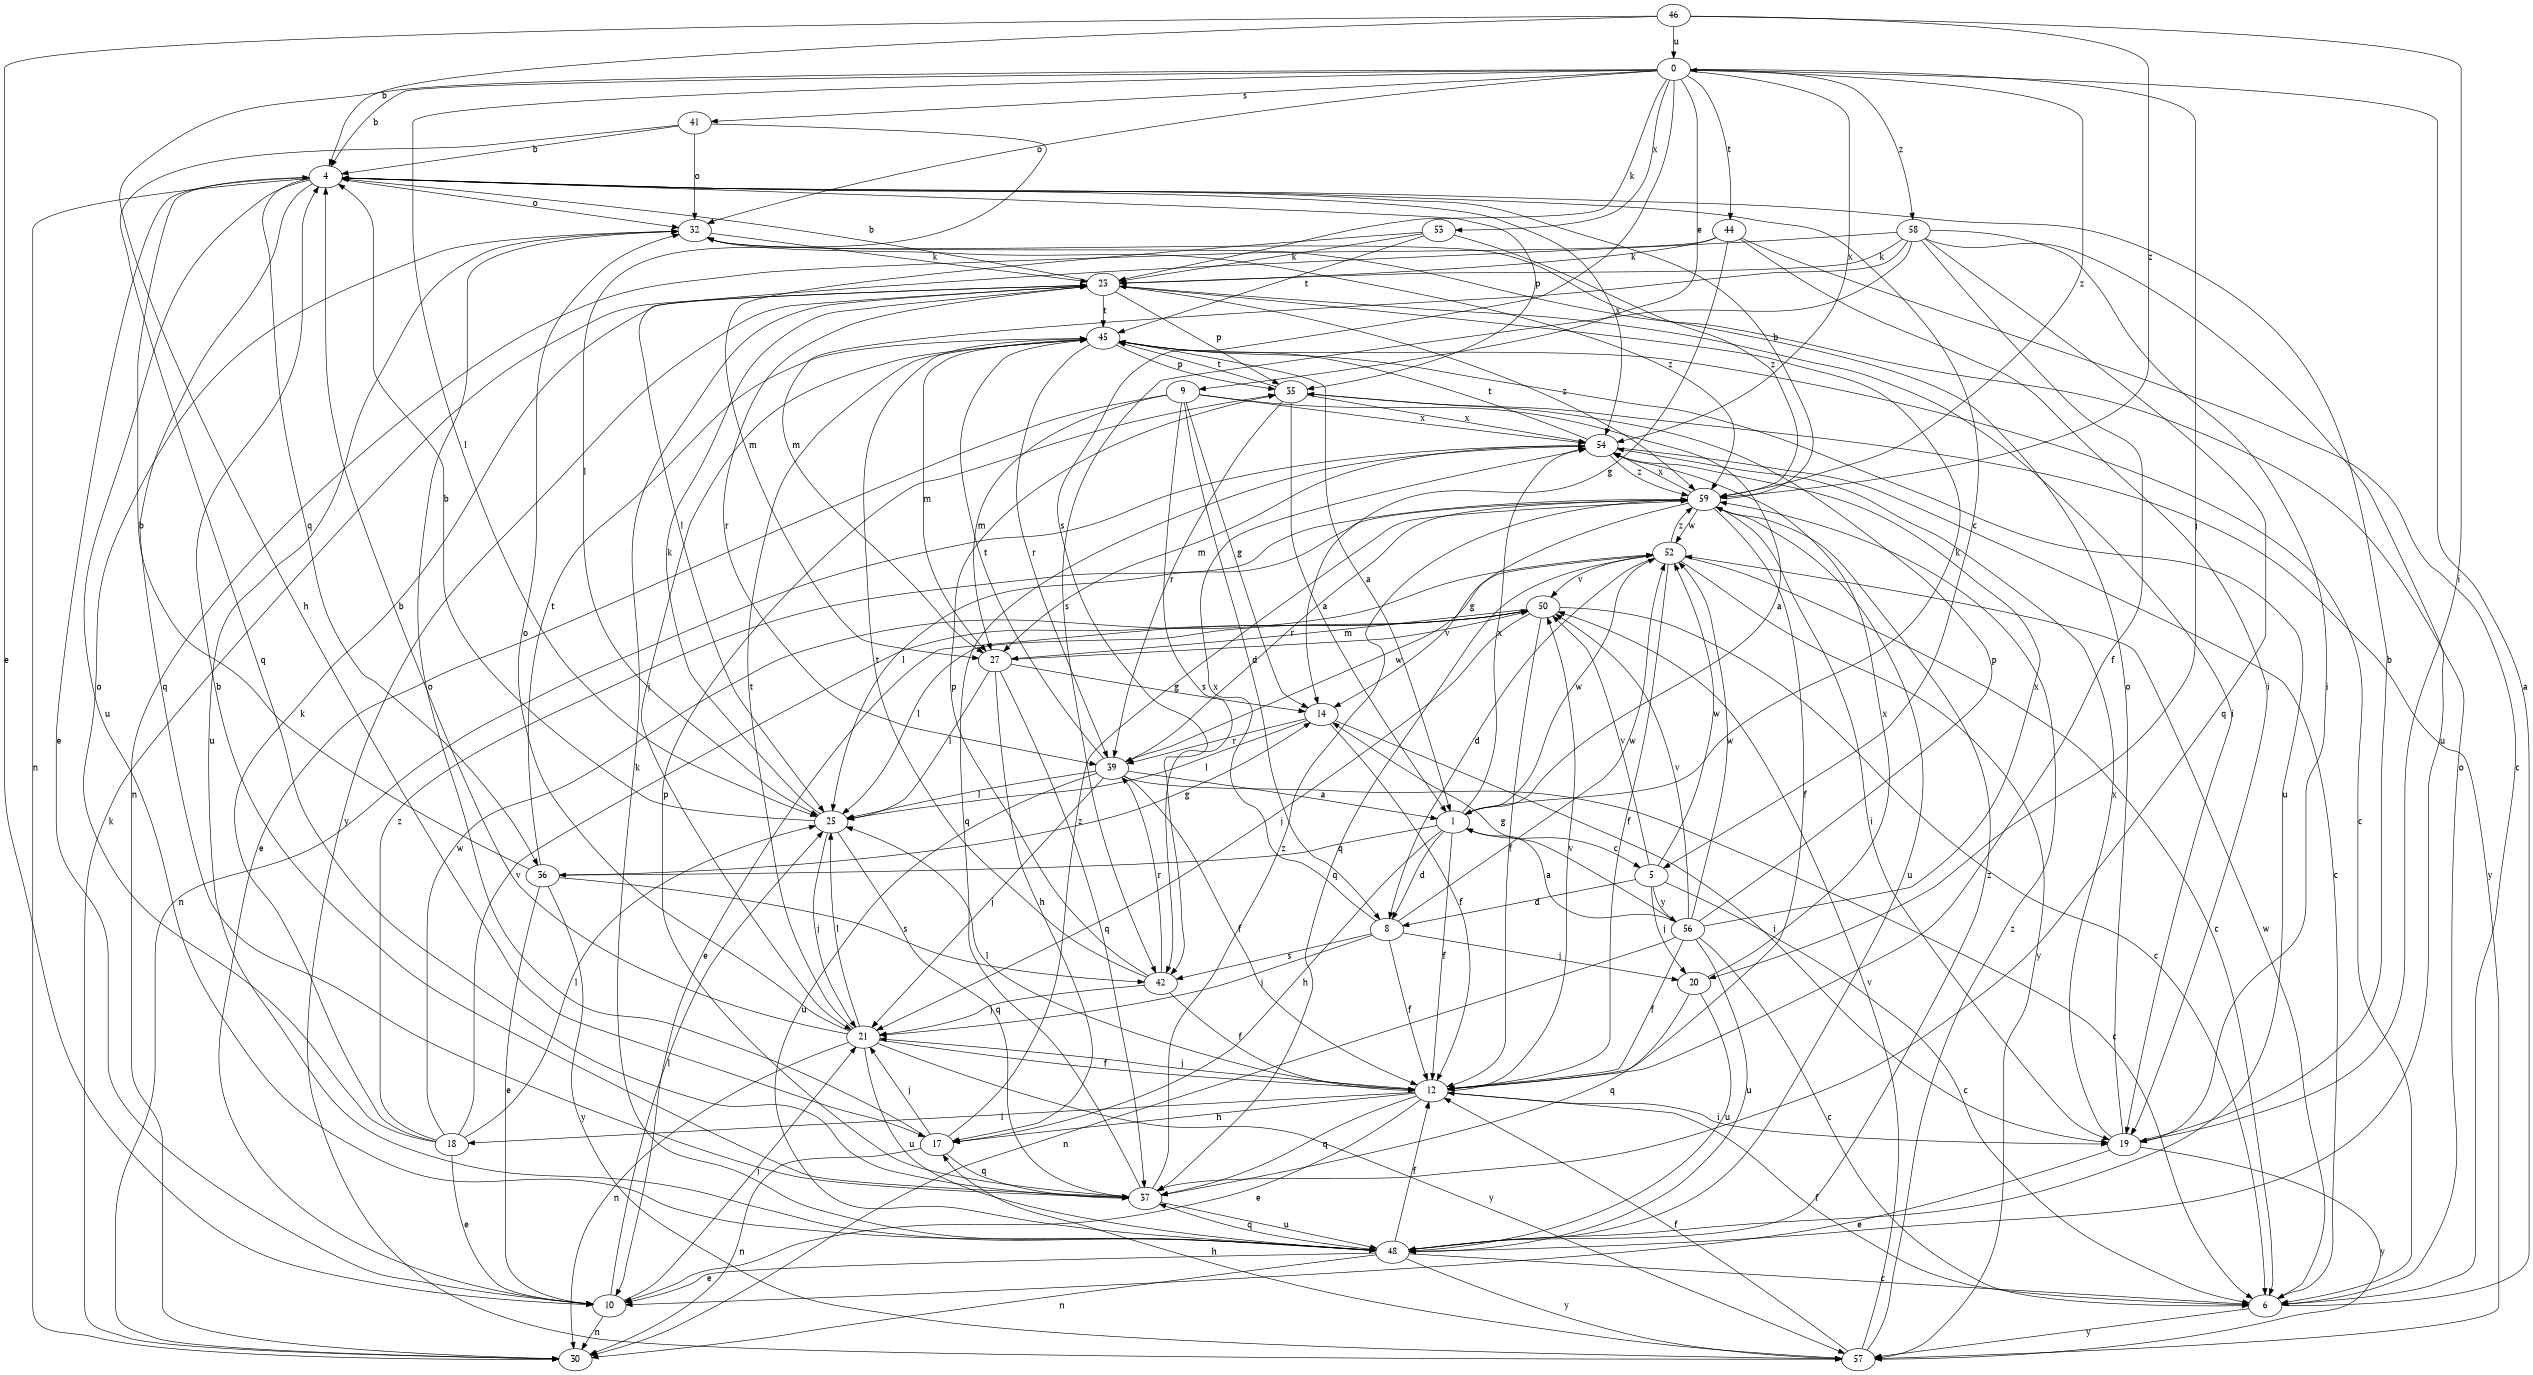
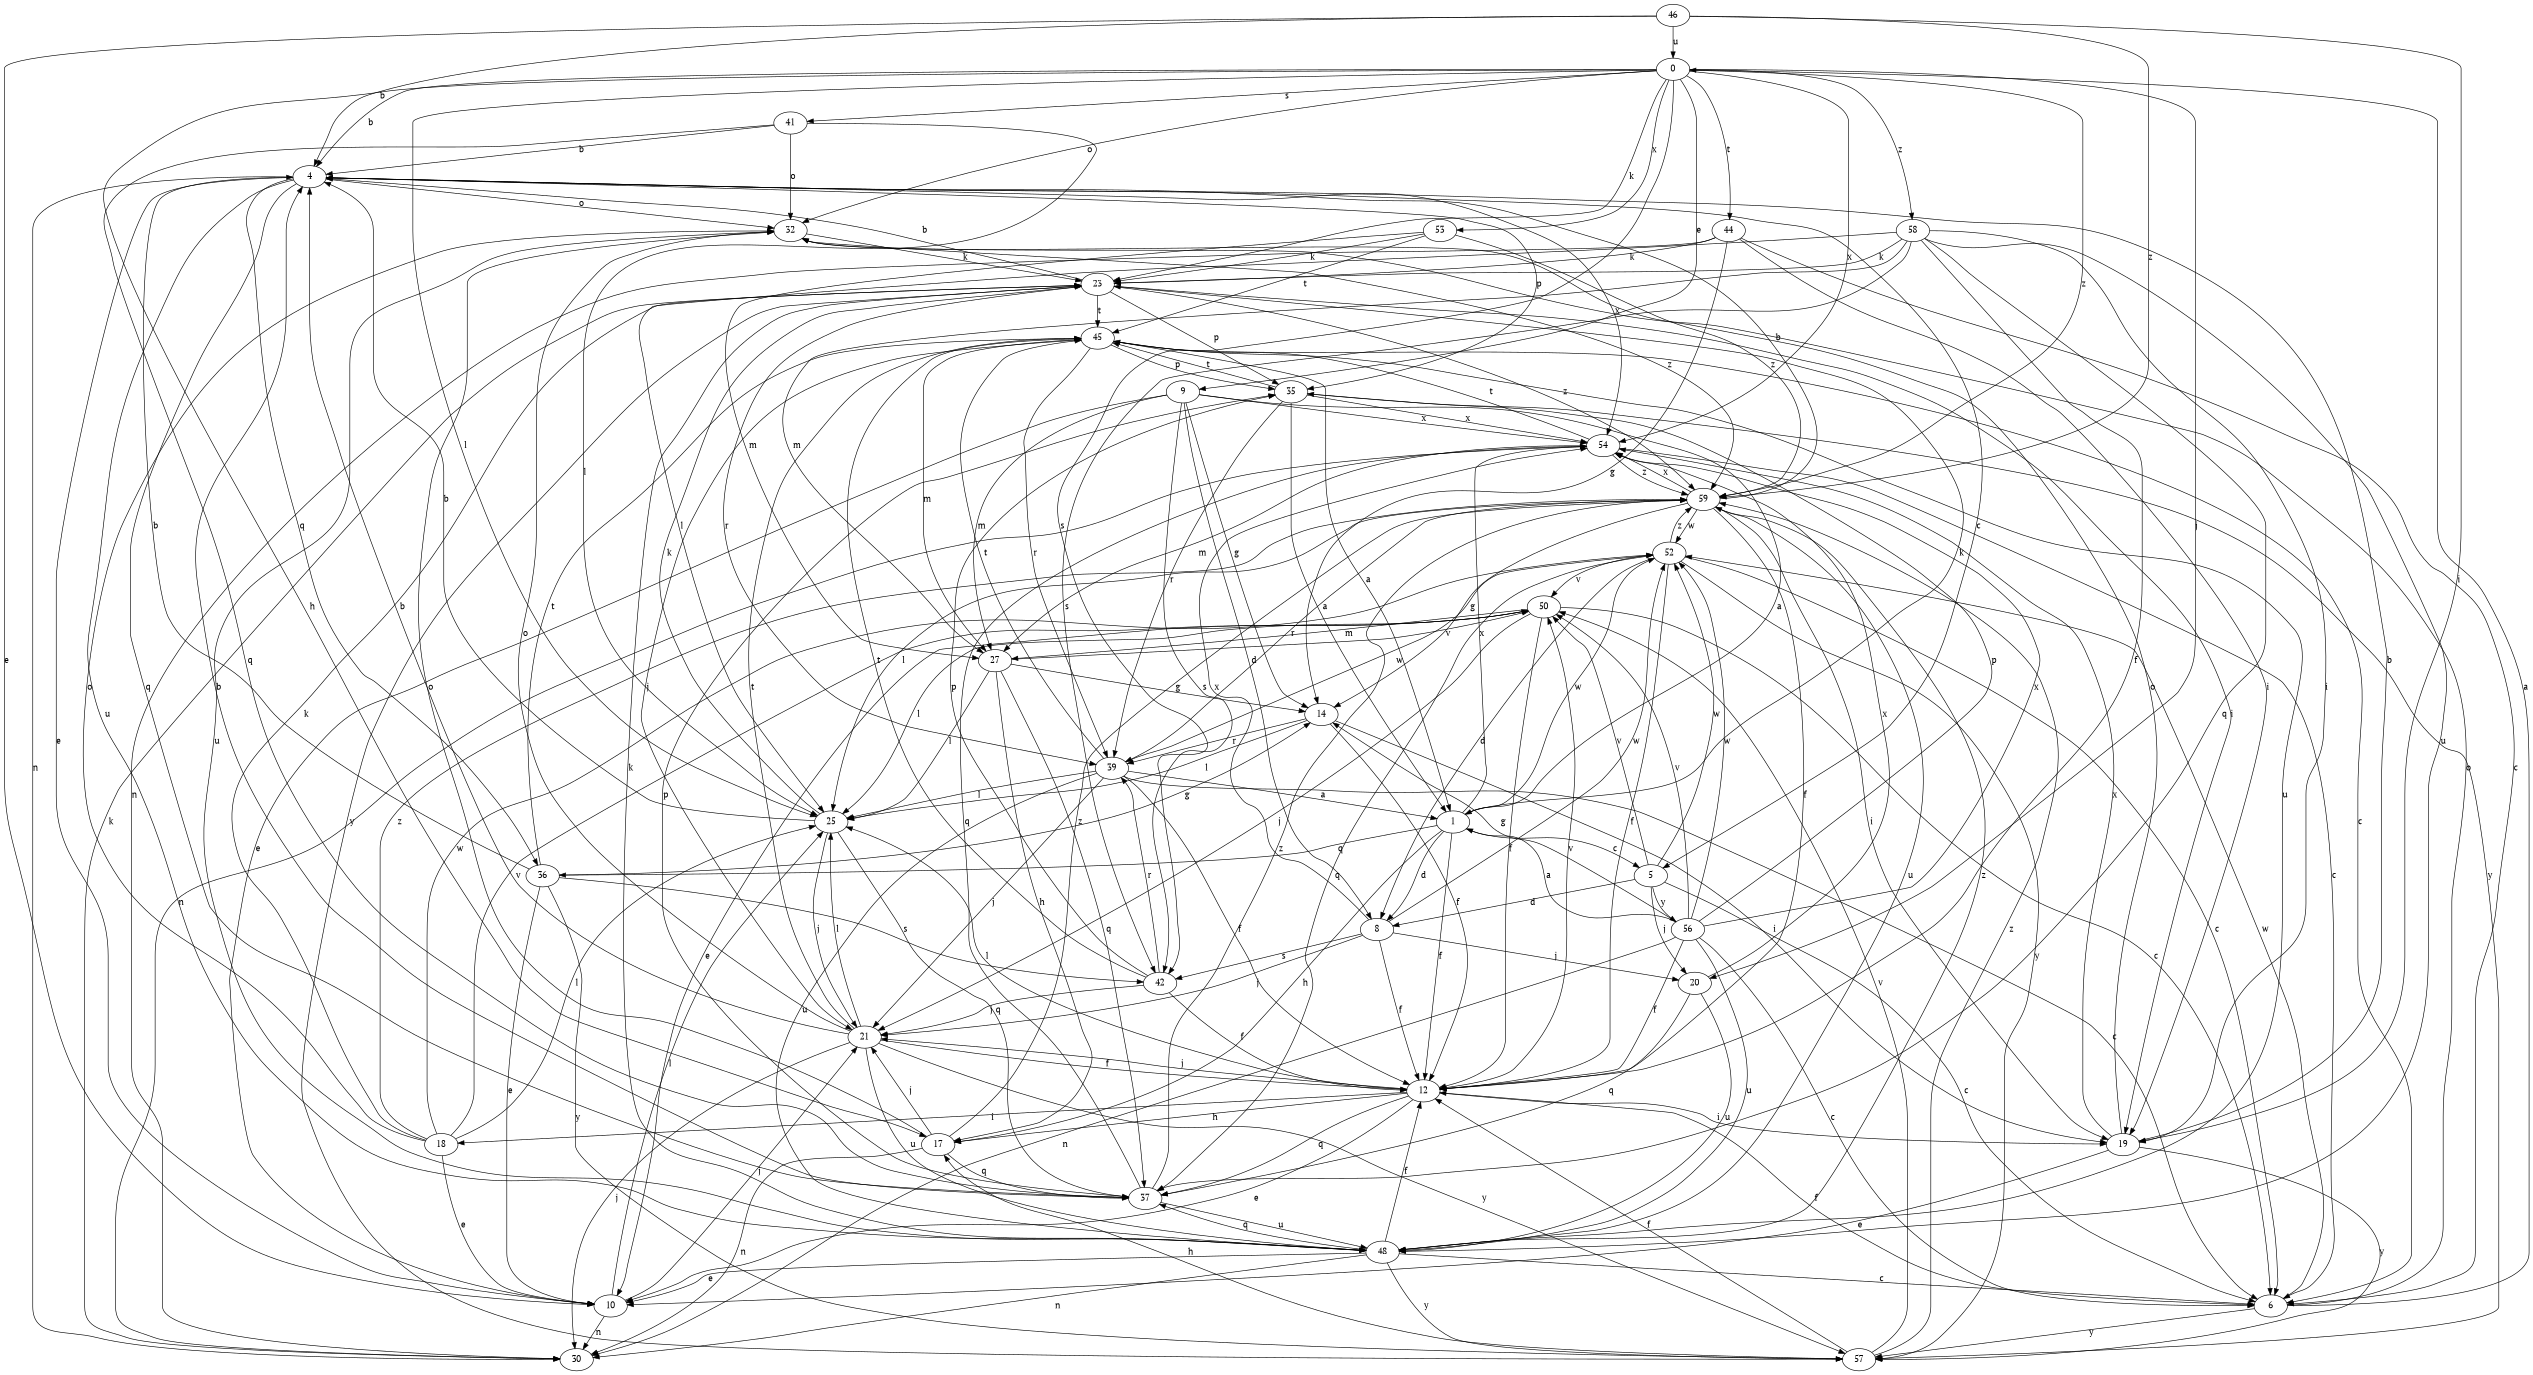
edge "21" -> "30": label "n" -> "j"
